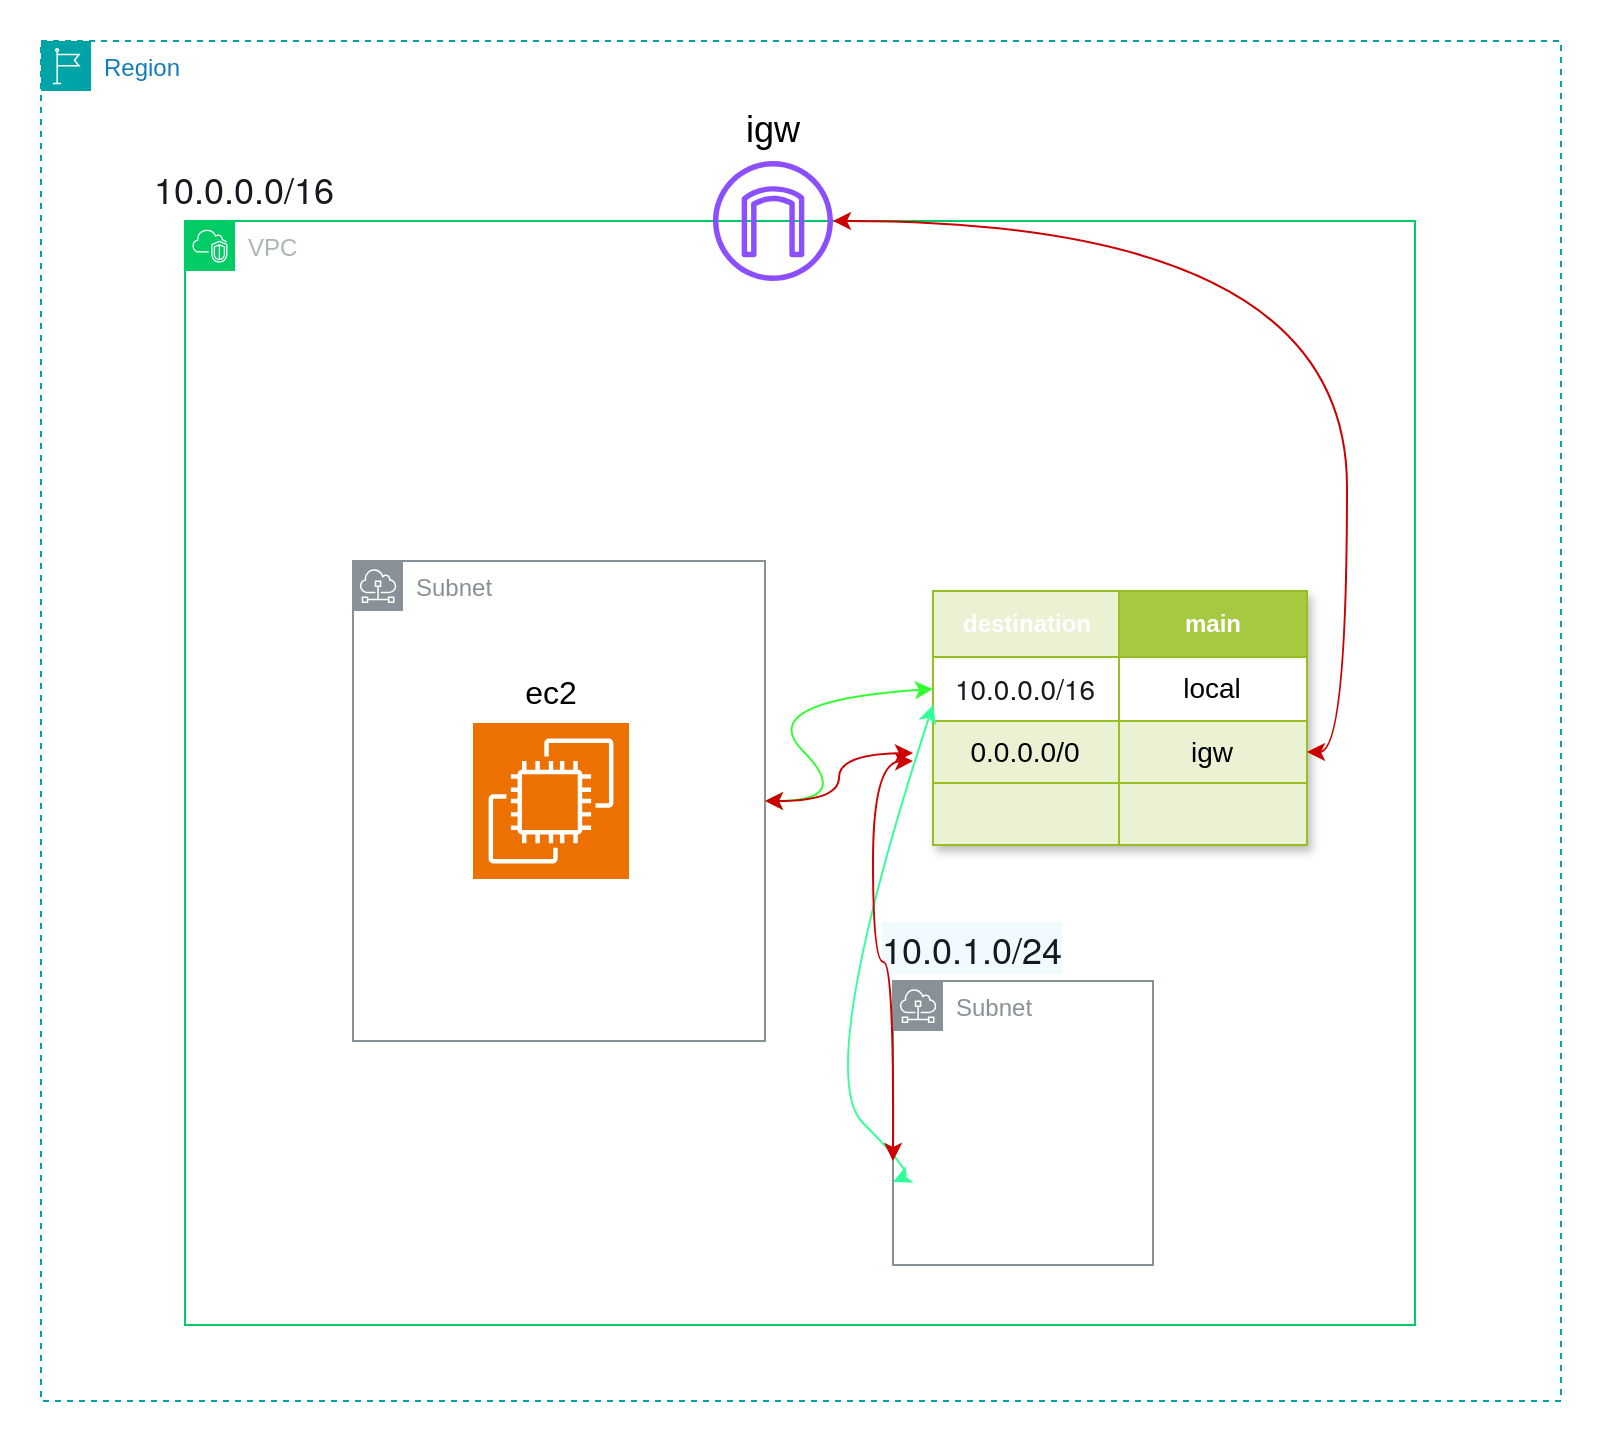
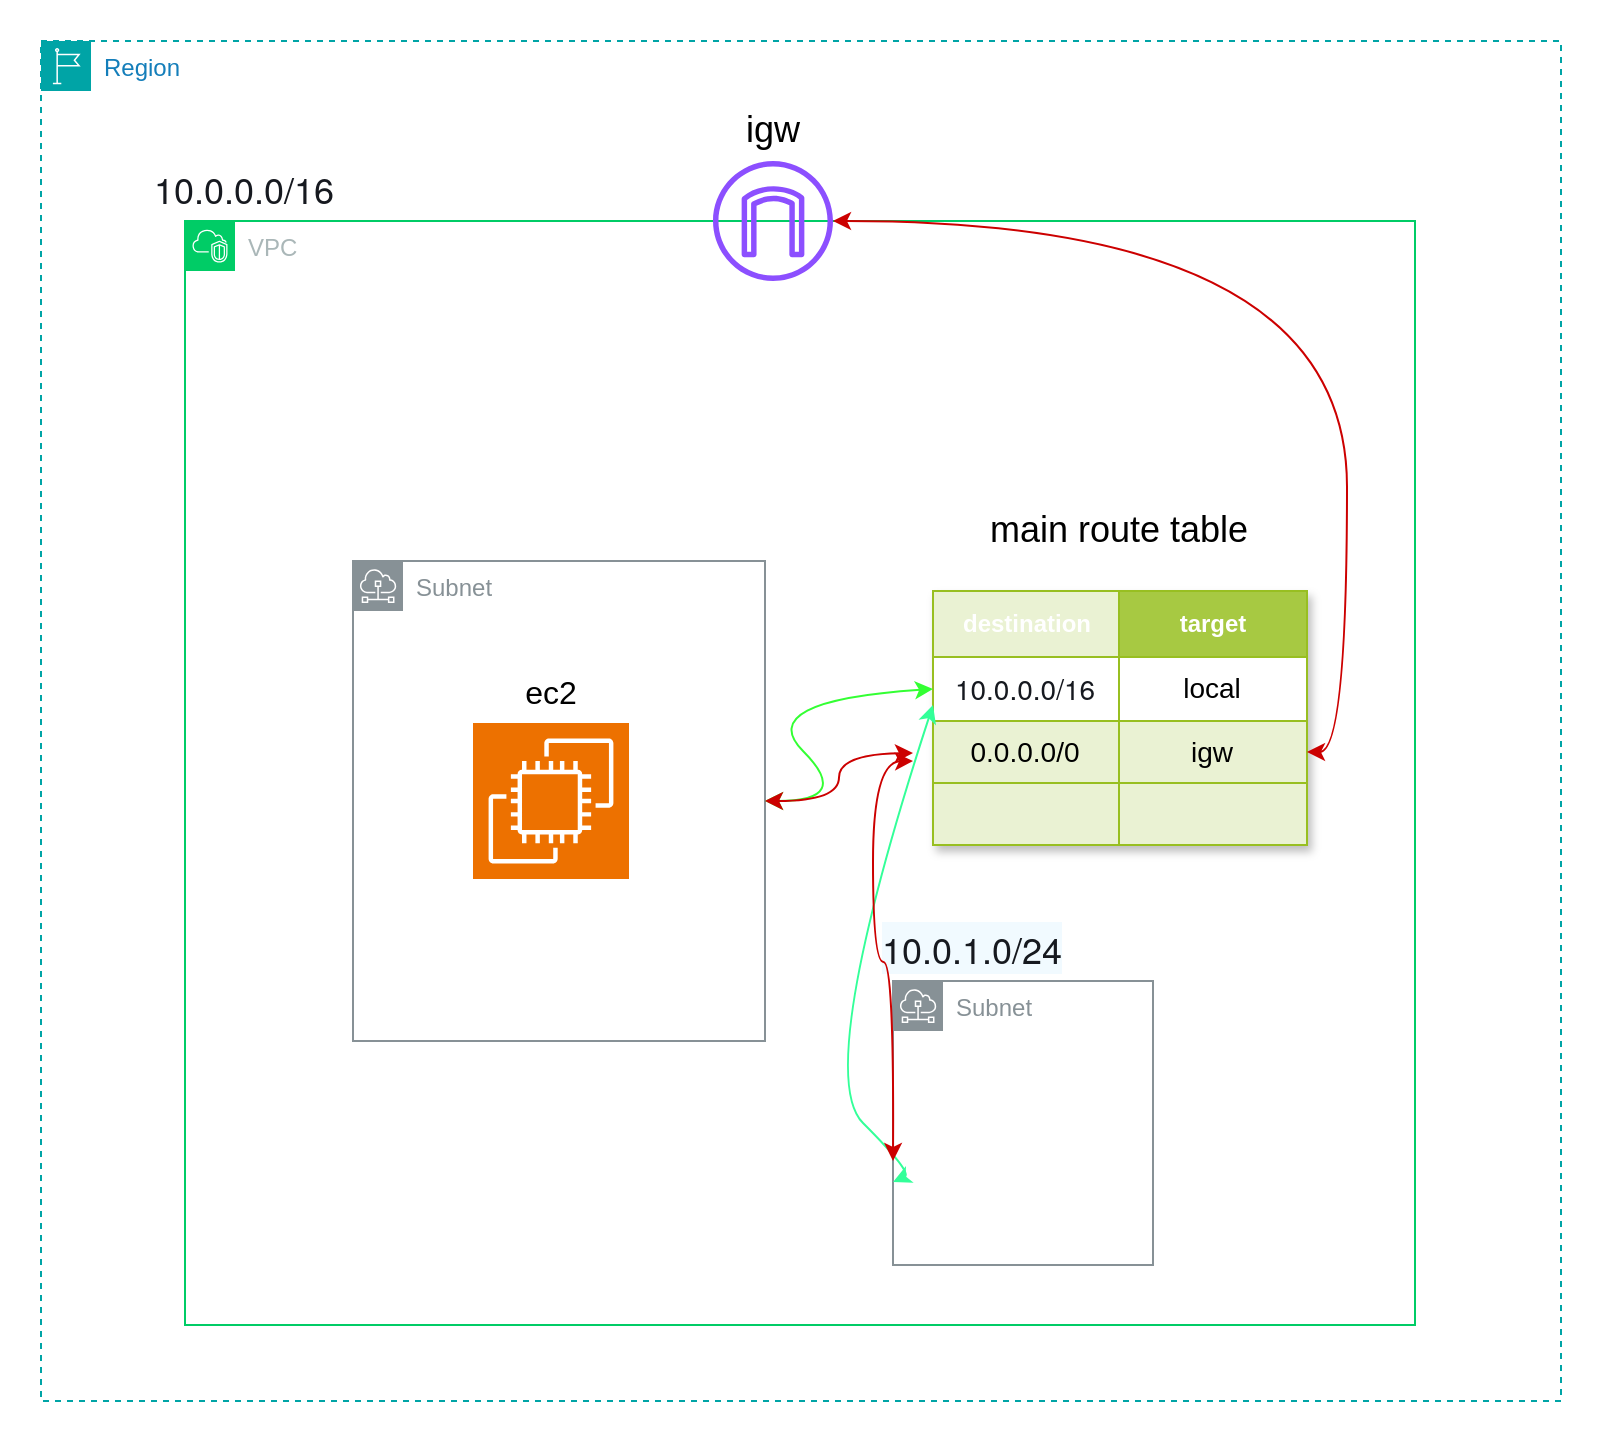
node "main route table": added
node "main": label "main" -> "target"
